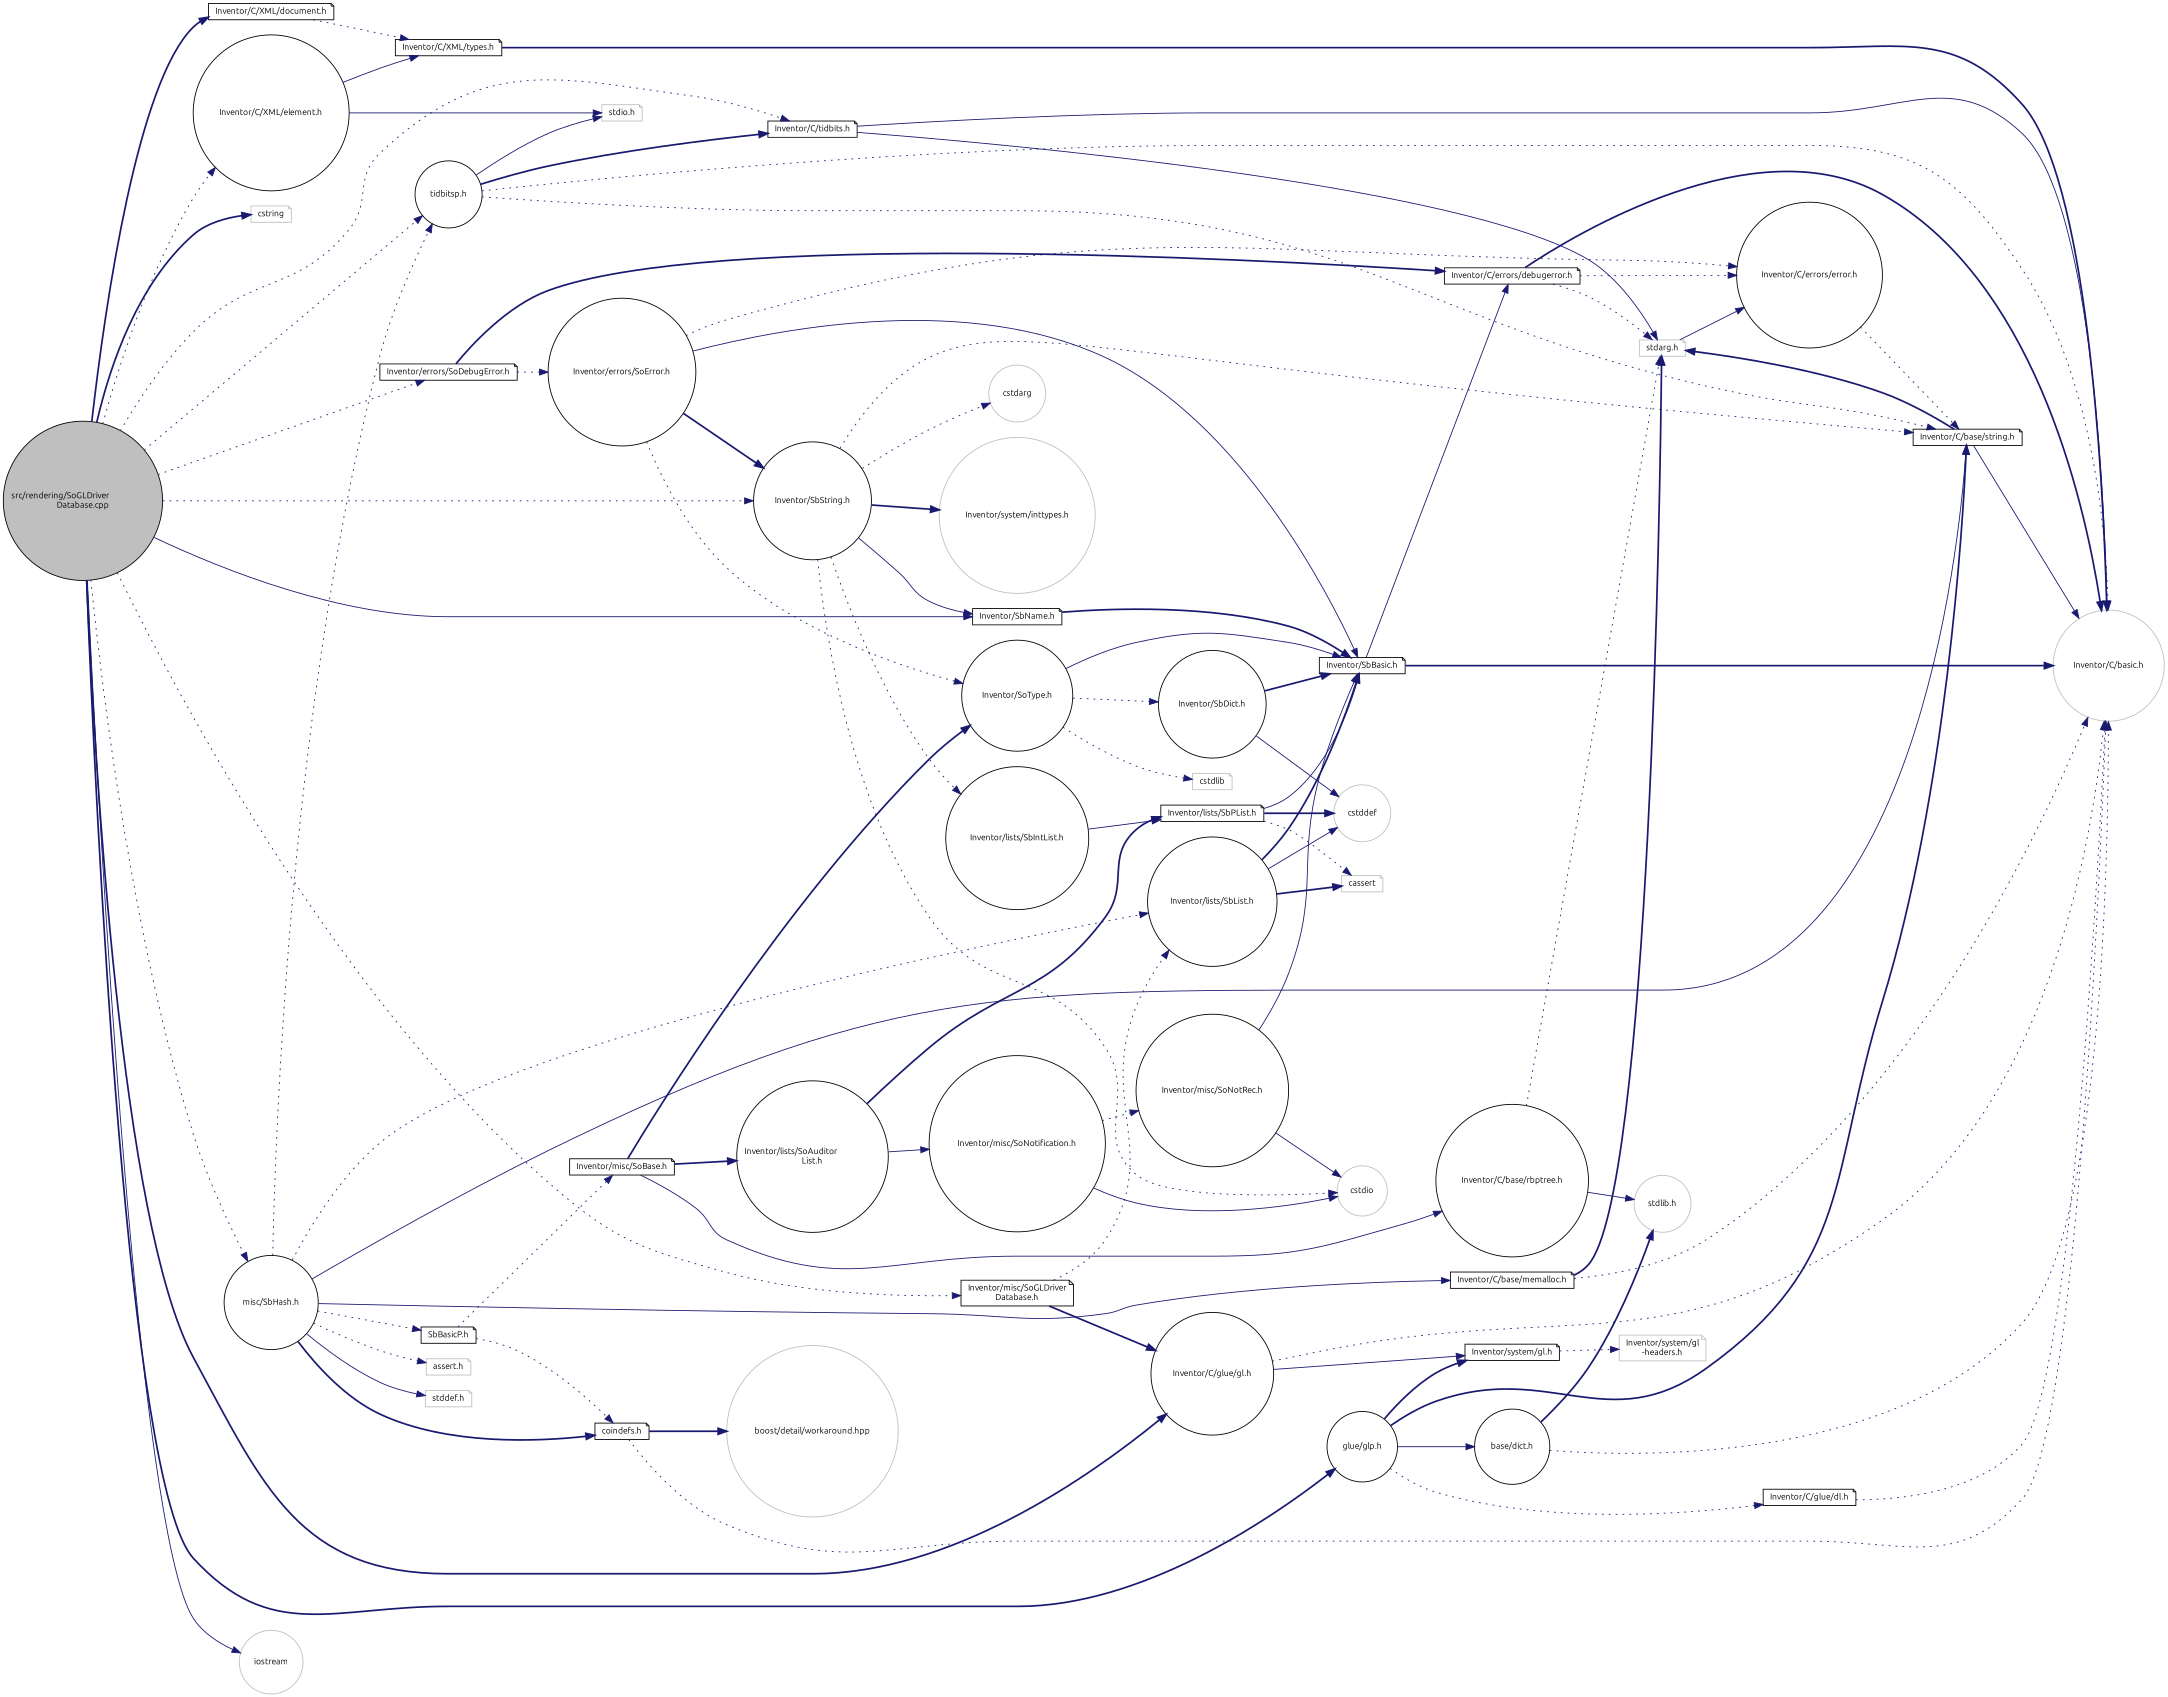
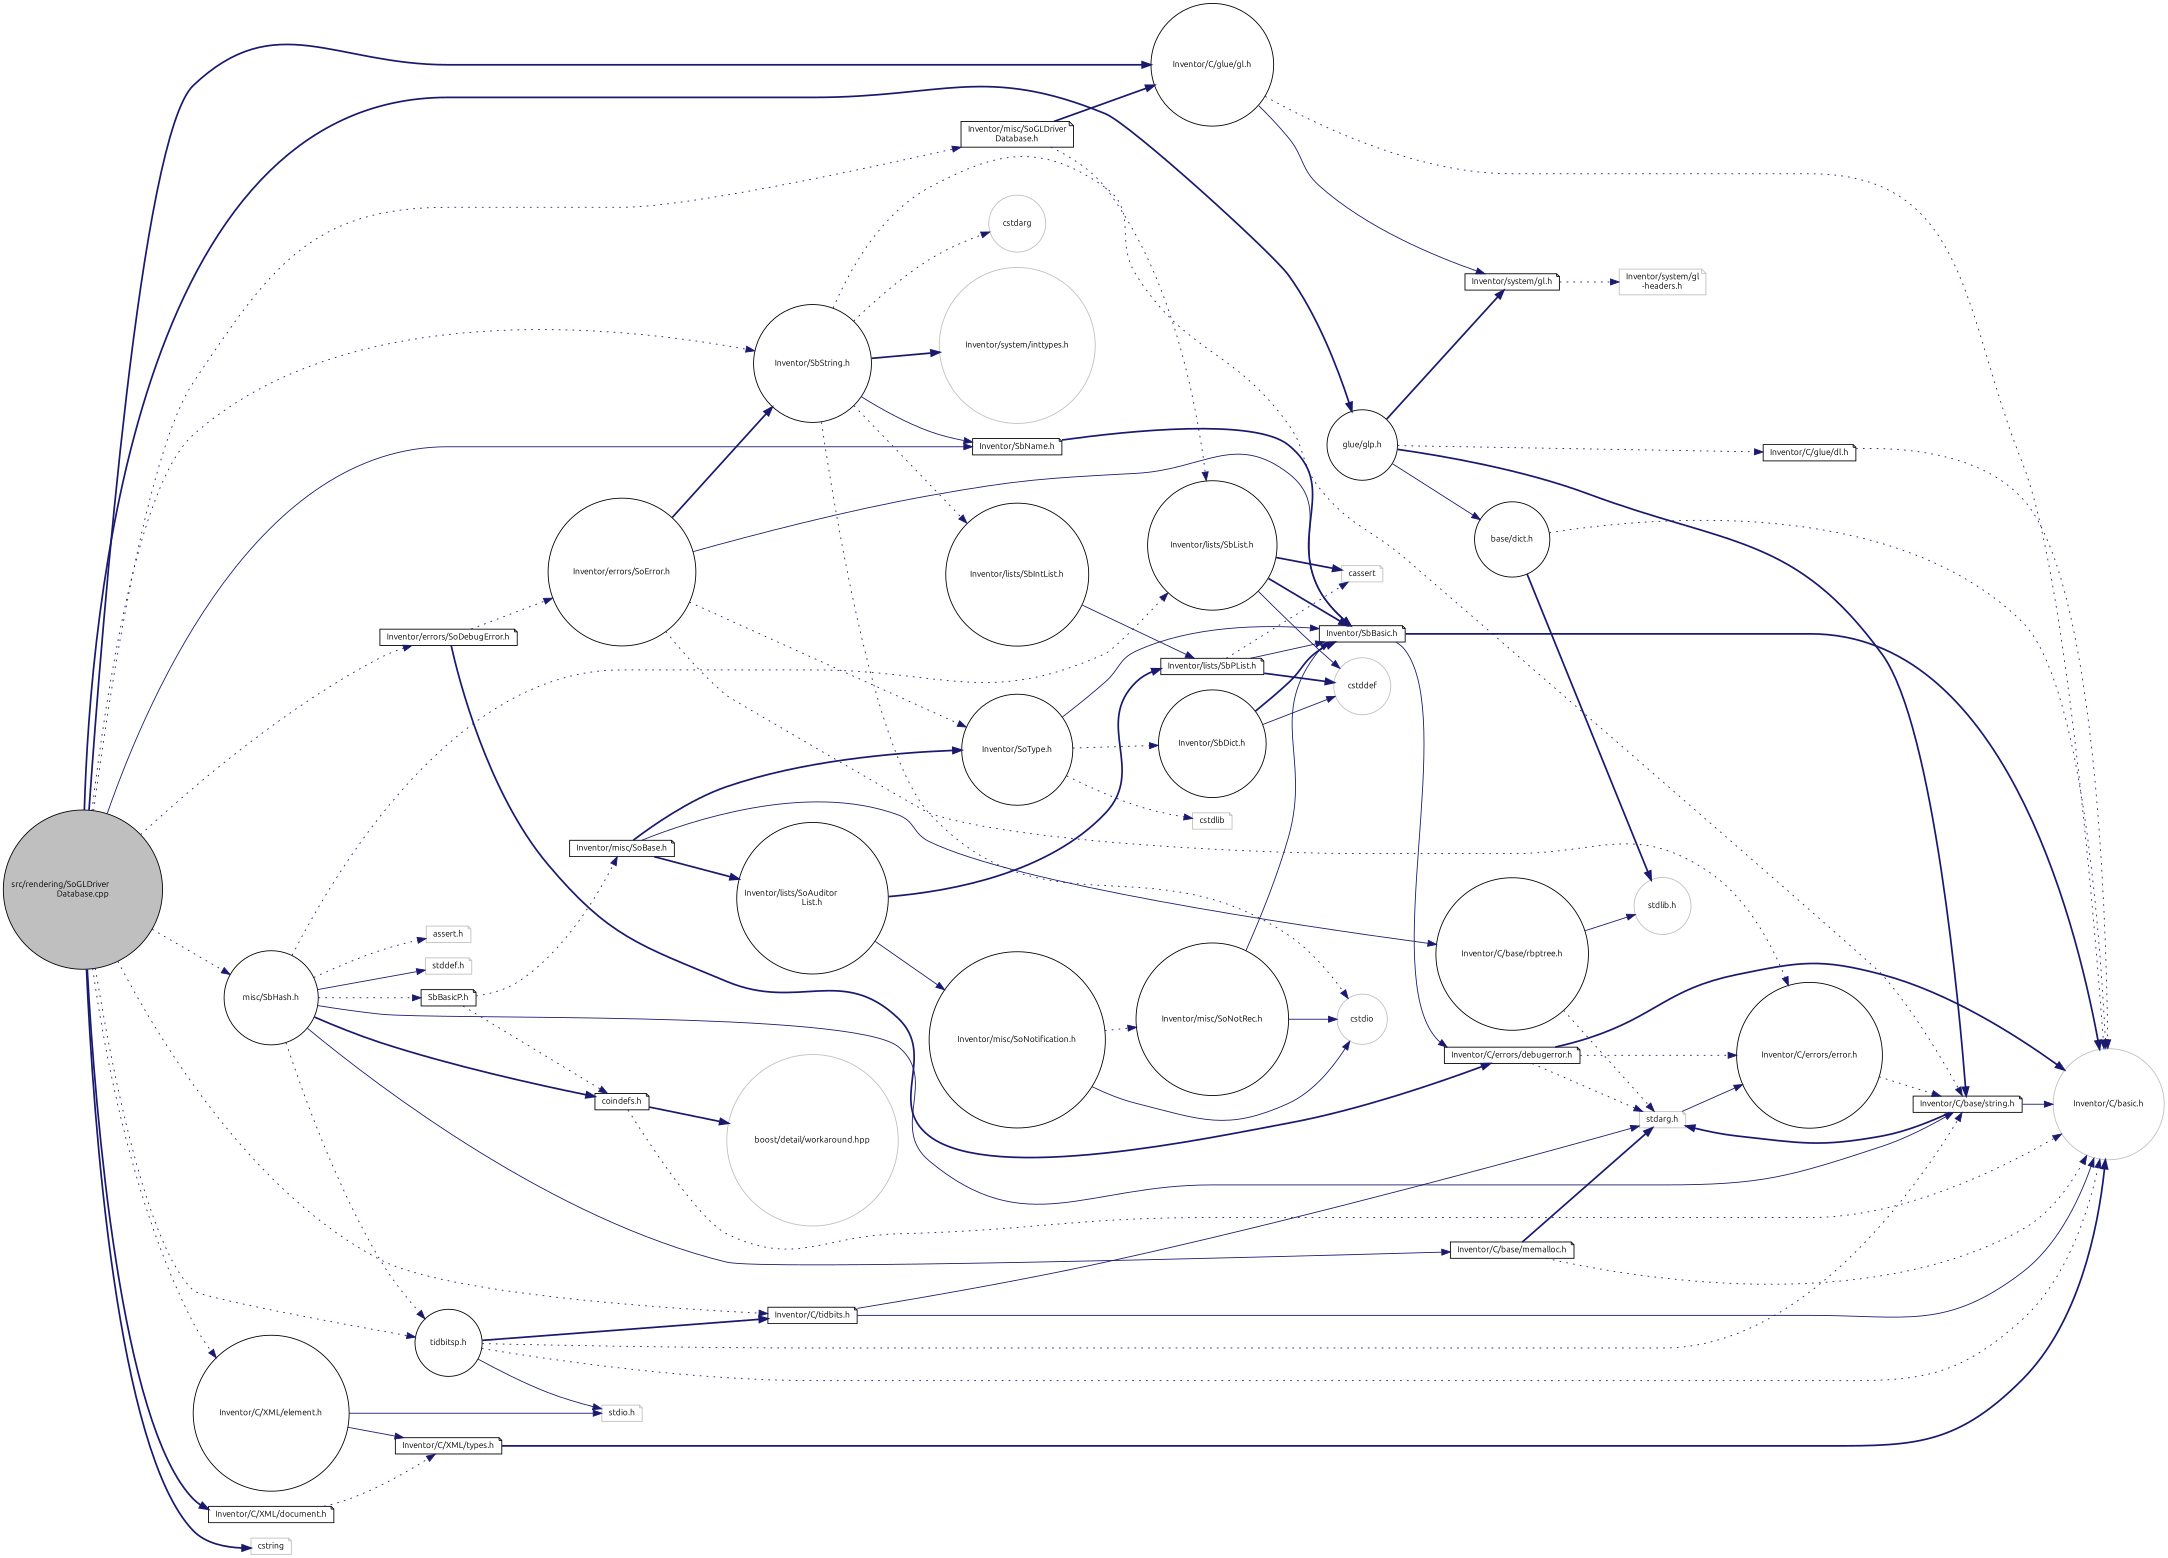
node "iostream": removed
